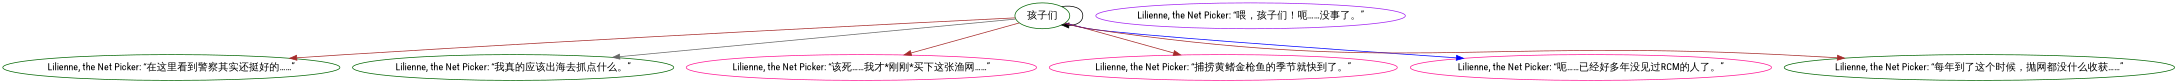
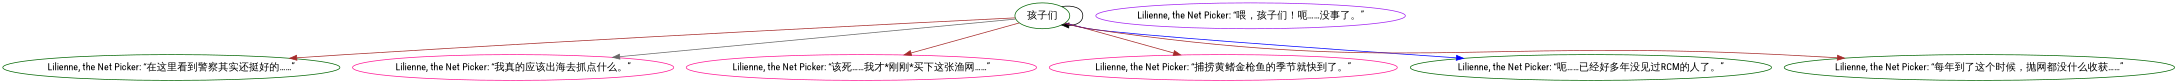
node "Lilienne, the Net Picker: “我真的应该出海去抓点什么。”": color darkgreen -> deeppink
node "Lilienne, the Net Picker: “呃……已经好多年没见过RCM的人了。”": color deeppink -> darkgreen
